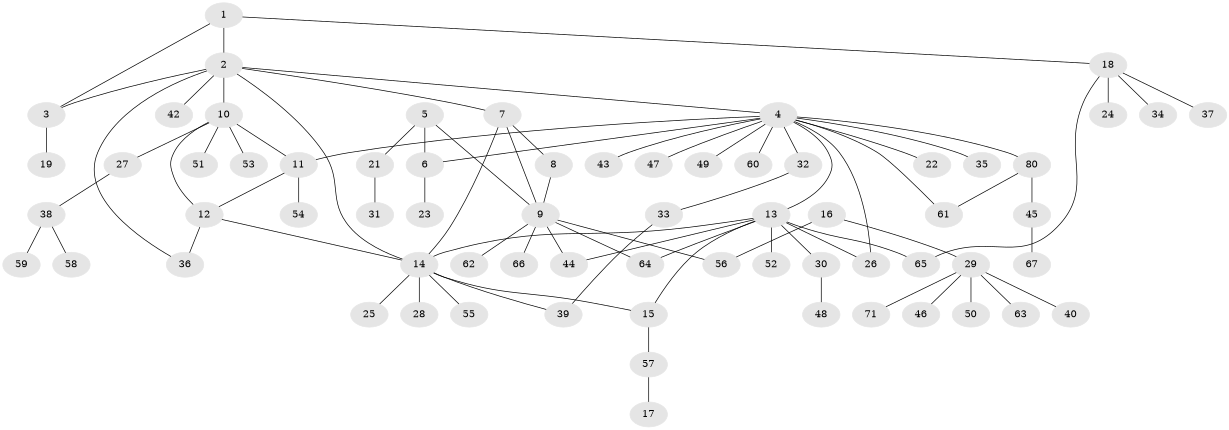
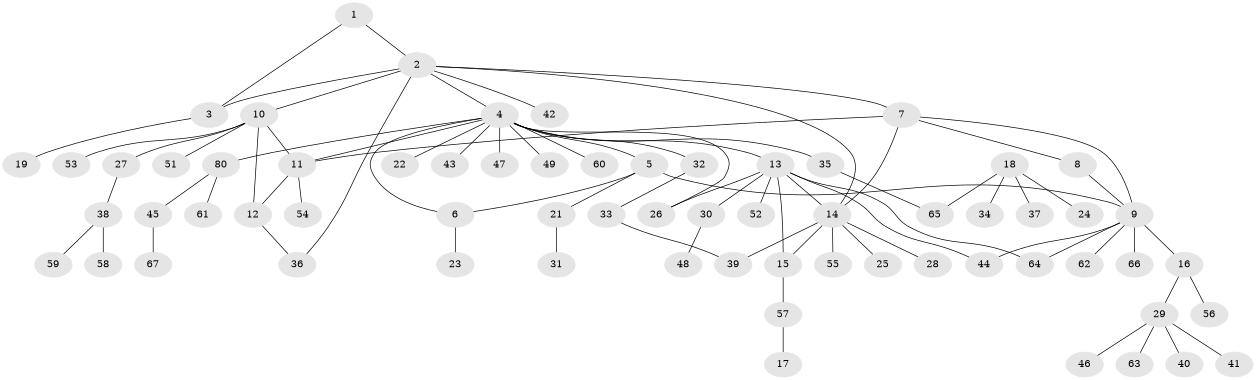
edge "1" -- "18": removed
edge "7" -- "11": added
edge "4" -- "61": now "4" -- "5"
edge "9" -- "56": now "9" -- "16"
edge "13" -- "65": now "35" -- "65"
edge "12" -- "14": removed
node "71": label "71" -> "41"
node "50": removed
